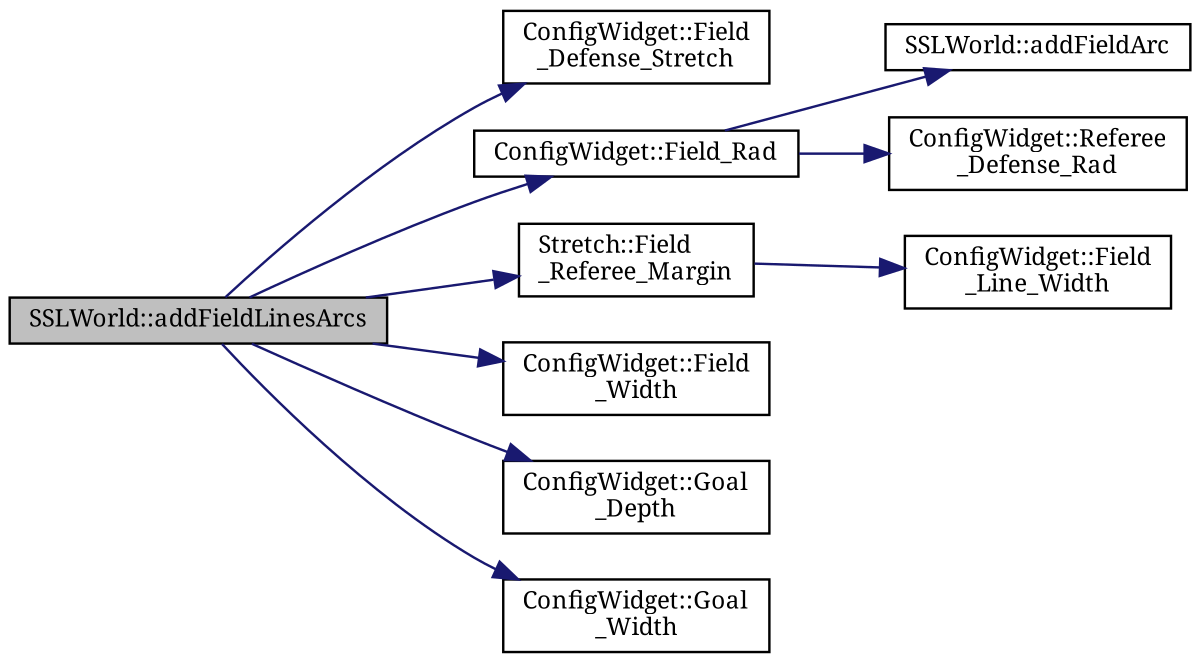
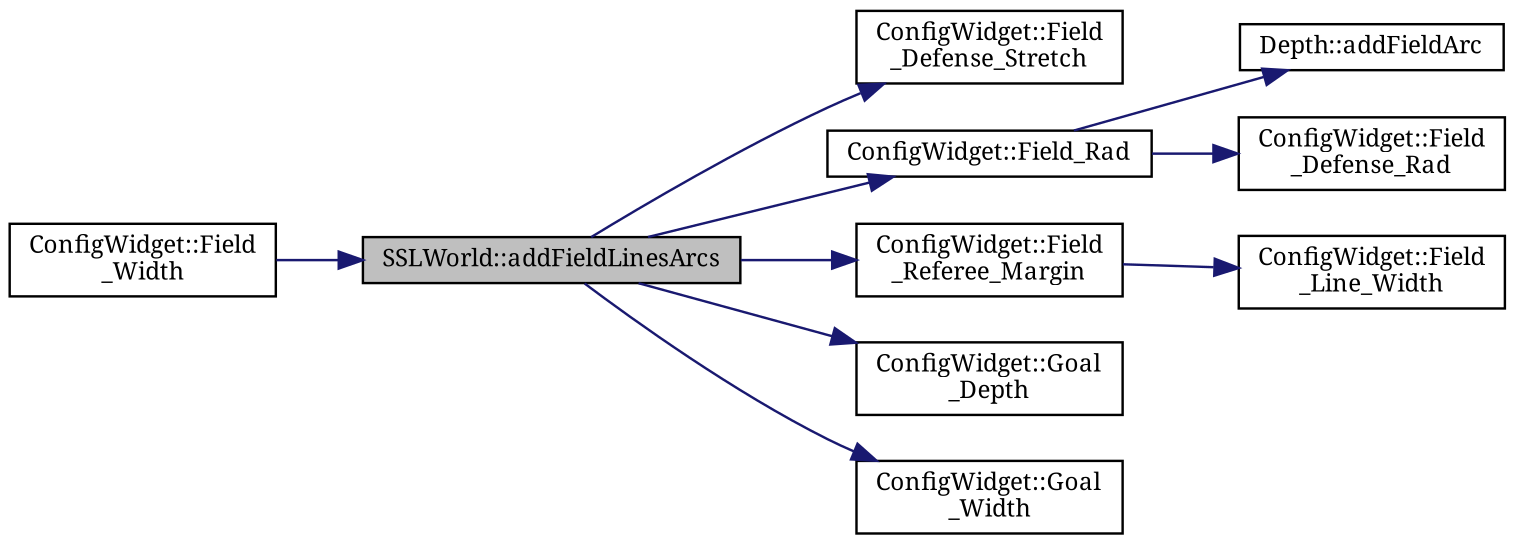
node "SSLWorld::addFieldArc": label "SSLWorld::addFieldArc" -> "Depth::addFieldArc"
node "ConfigWidget::Referee _Defense_Rad": label "ConfigWidget::Referee _Defense_Rad" -> "ConfigWidget::Field _Defense_Rad"
node "Stretch::Field _Referee_Margin": label "Stretch::Field _Referee_Margin" -> "ConfigWidget::Field _Referee_Margin"
edge "SSLWorld::addFieldLinesArcs" -> "ConfigWidget::Field _Width": reversed
